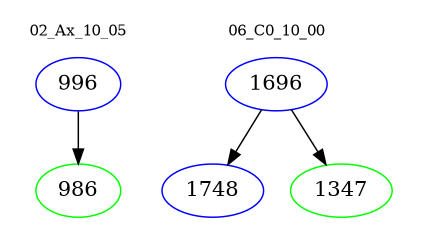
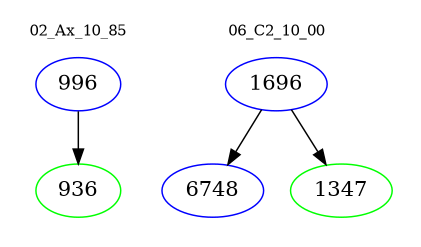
cluster "02_Ax_10_05": label "02_Ax_10_05" -> "02_Ax_10_85"
cluster "06_C0_10_00": label "06_C0_10_00" -> "06_C2_10_00"
node "986": label "986" -> "936"
node "1748": label "1748" -> "6748"
